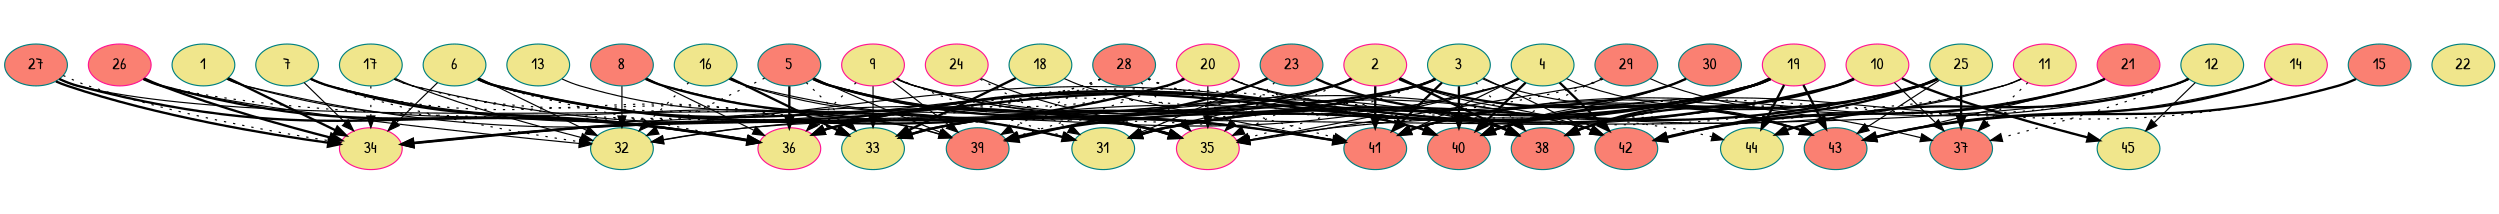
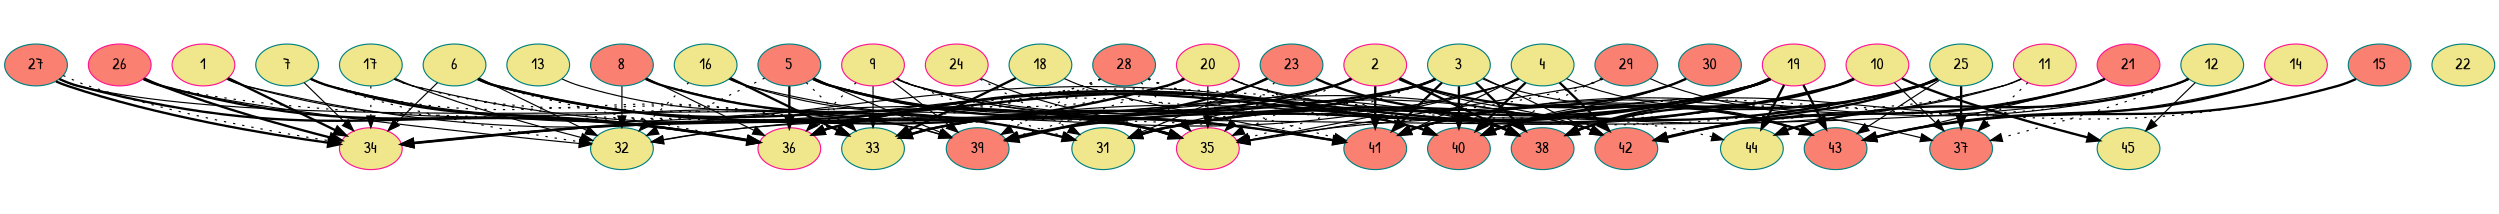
node "1": color teal -> deeppink
edge "3" -> "38": style dotted -> bold
